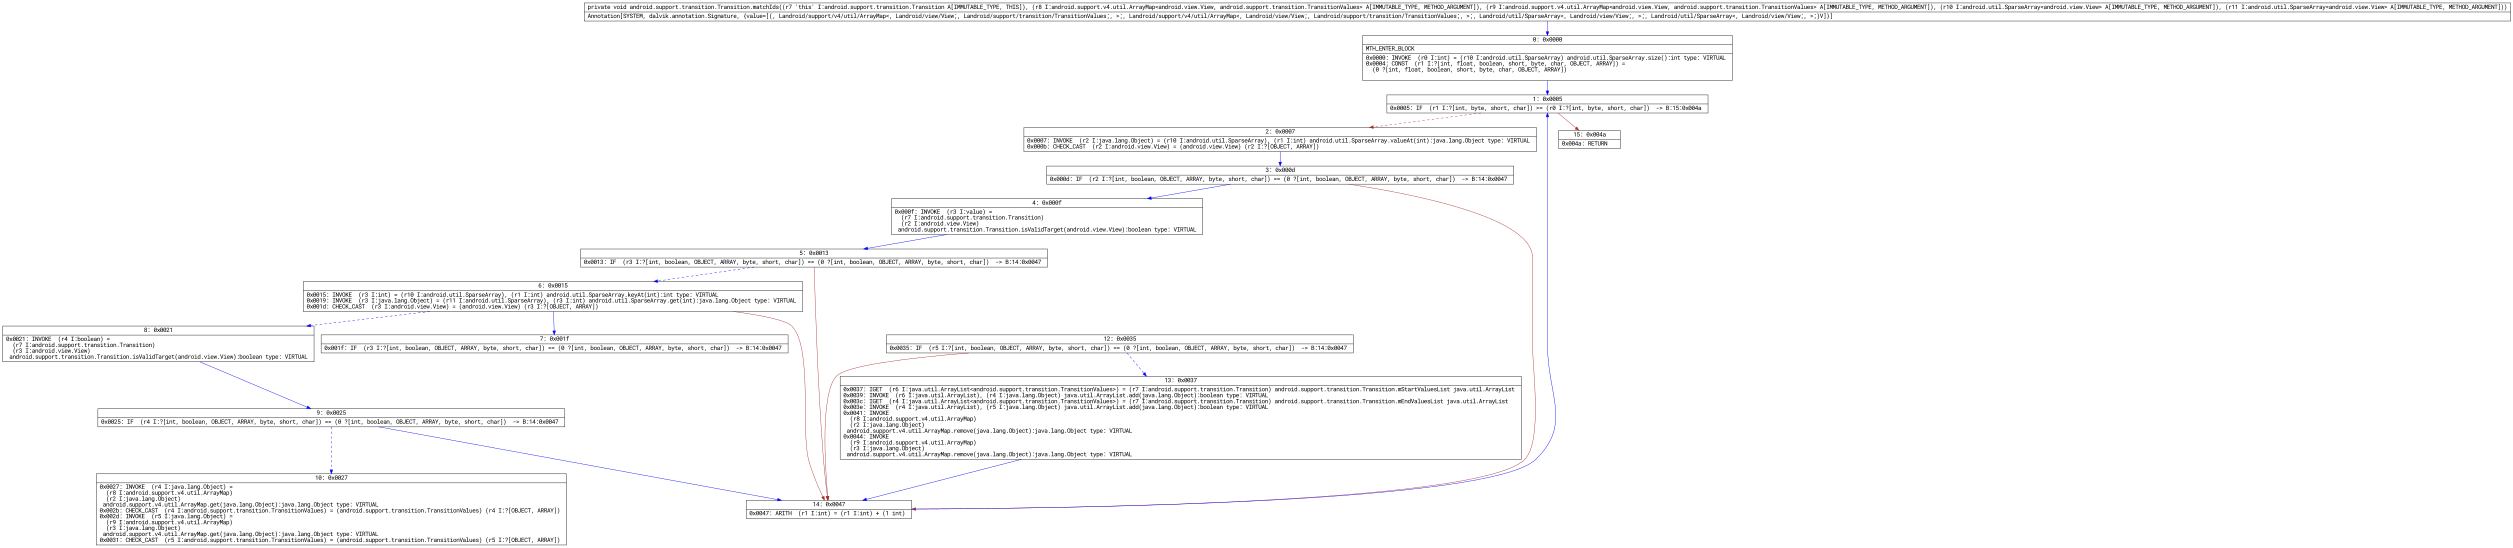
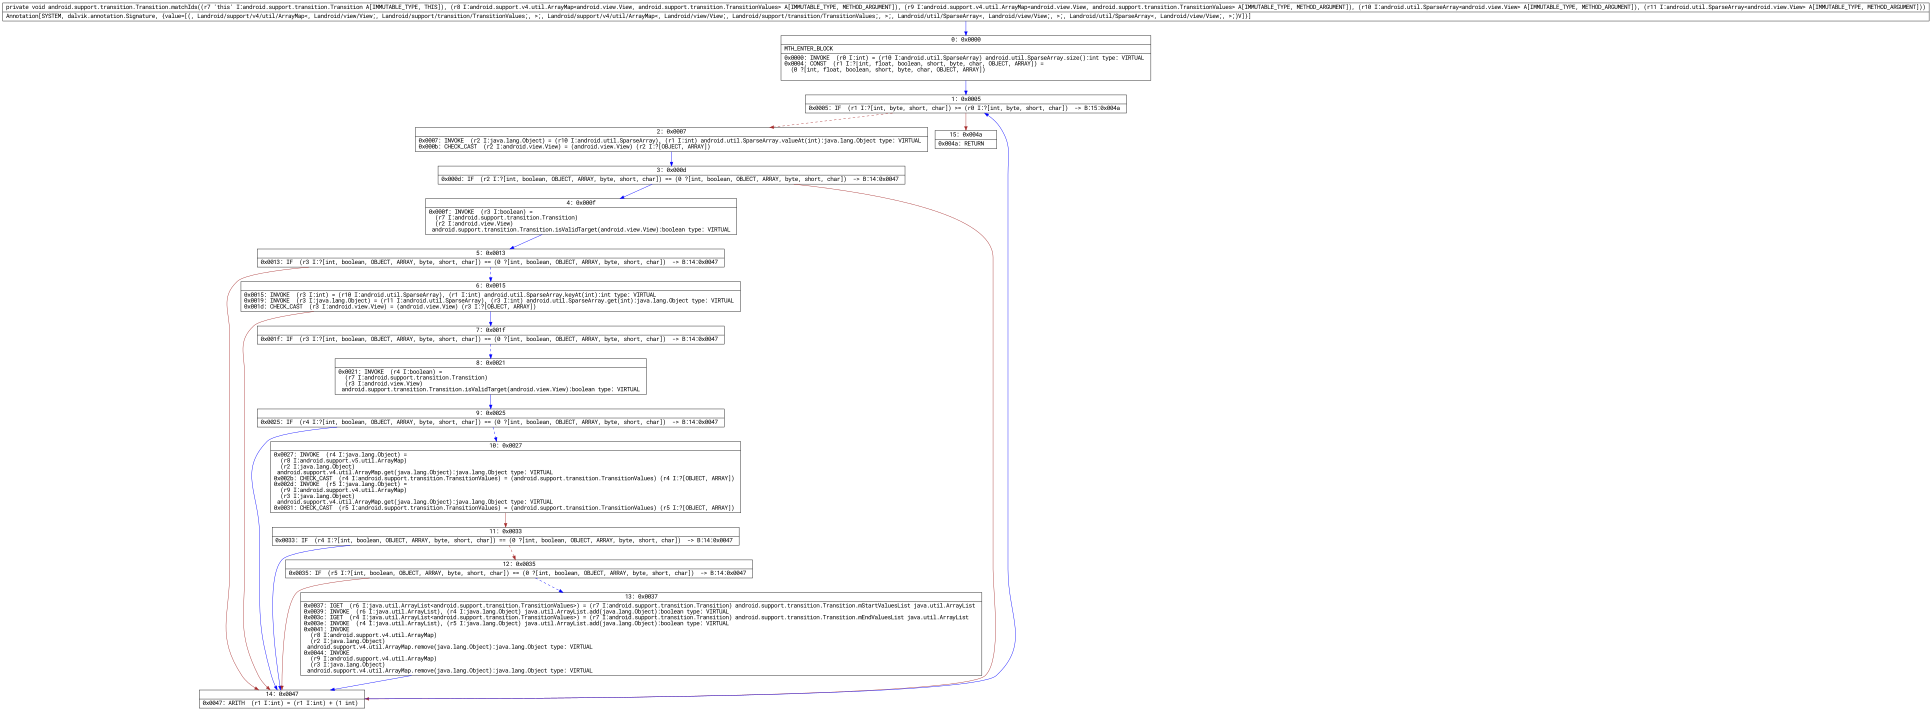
node "4: 0x000f": text "0x000f: INVOKE  (r3 I:value) =" -> "0x000f: INVOKE  (r3 I:boolean) ="
edge "6: 0x0015" -> "8: 0x0021": now "7: 0x001f" -> "8: 0x0021"
node "10: 0x0027": text "(r8 I:android.support.v4.util.ArrayMap)" -> "(r8 I:android.support.v5.util.ArrayMap)"
node "11: 0x0033": added
